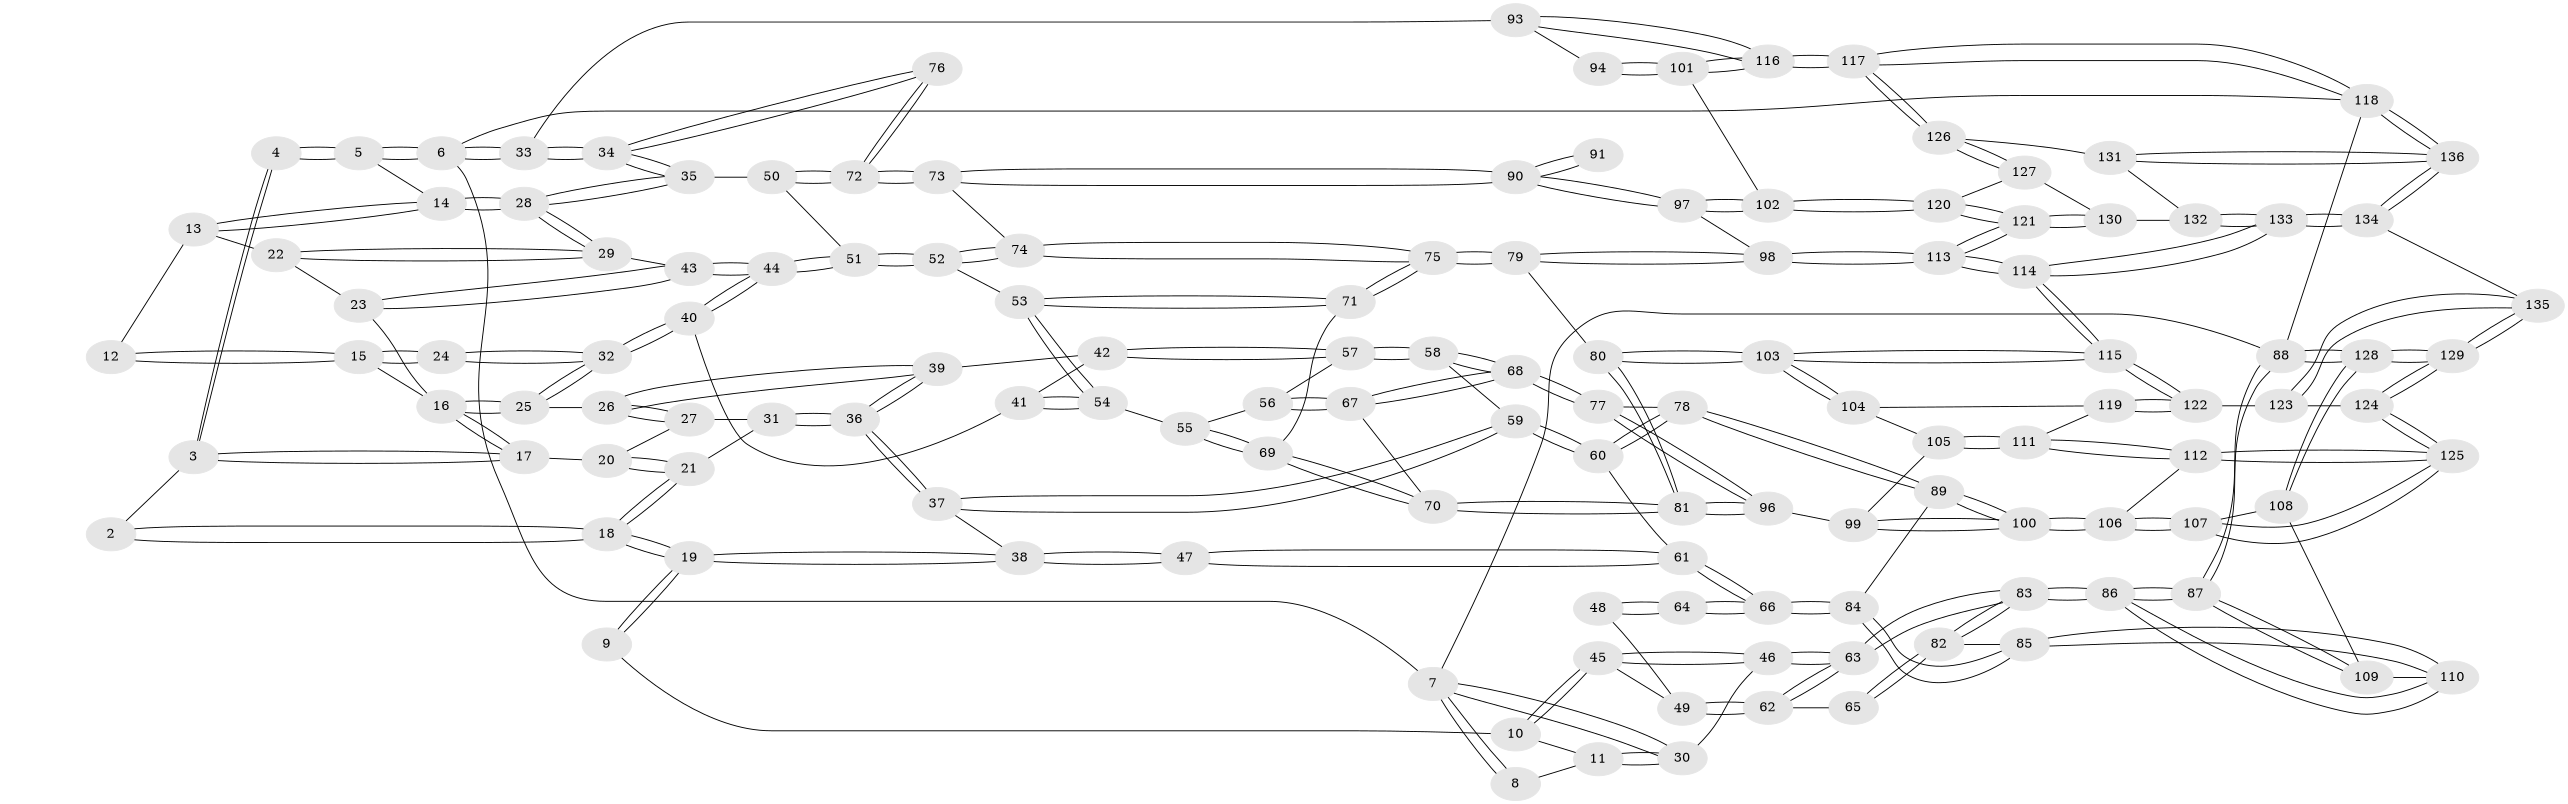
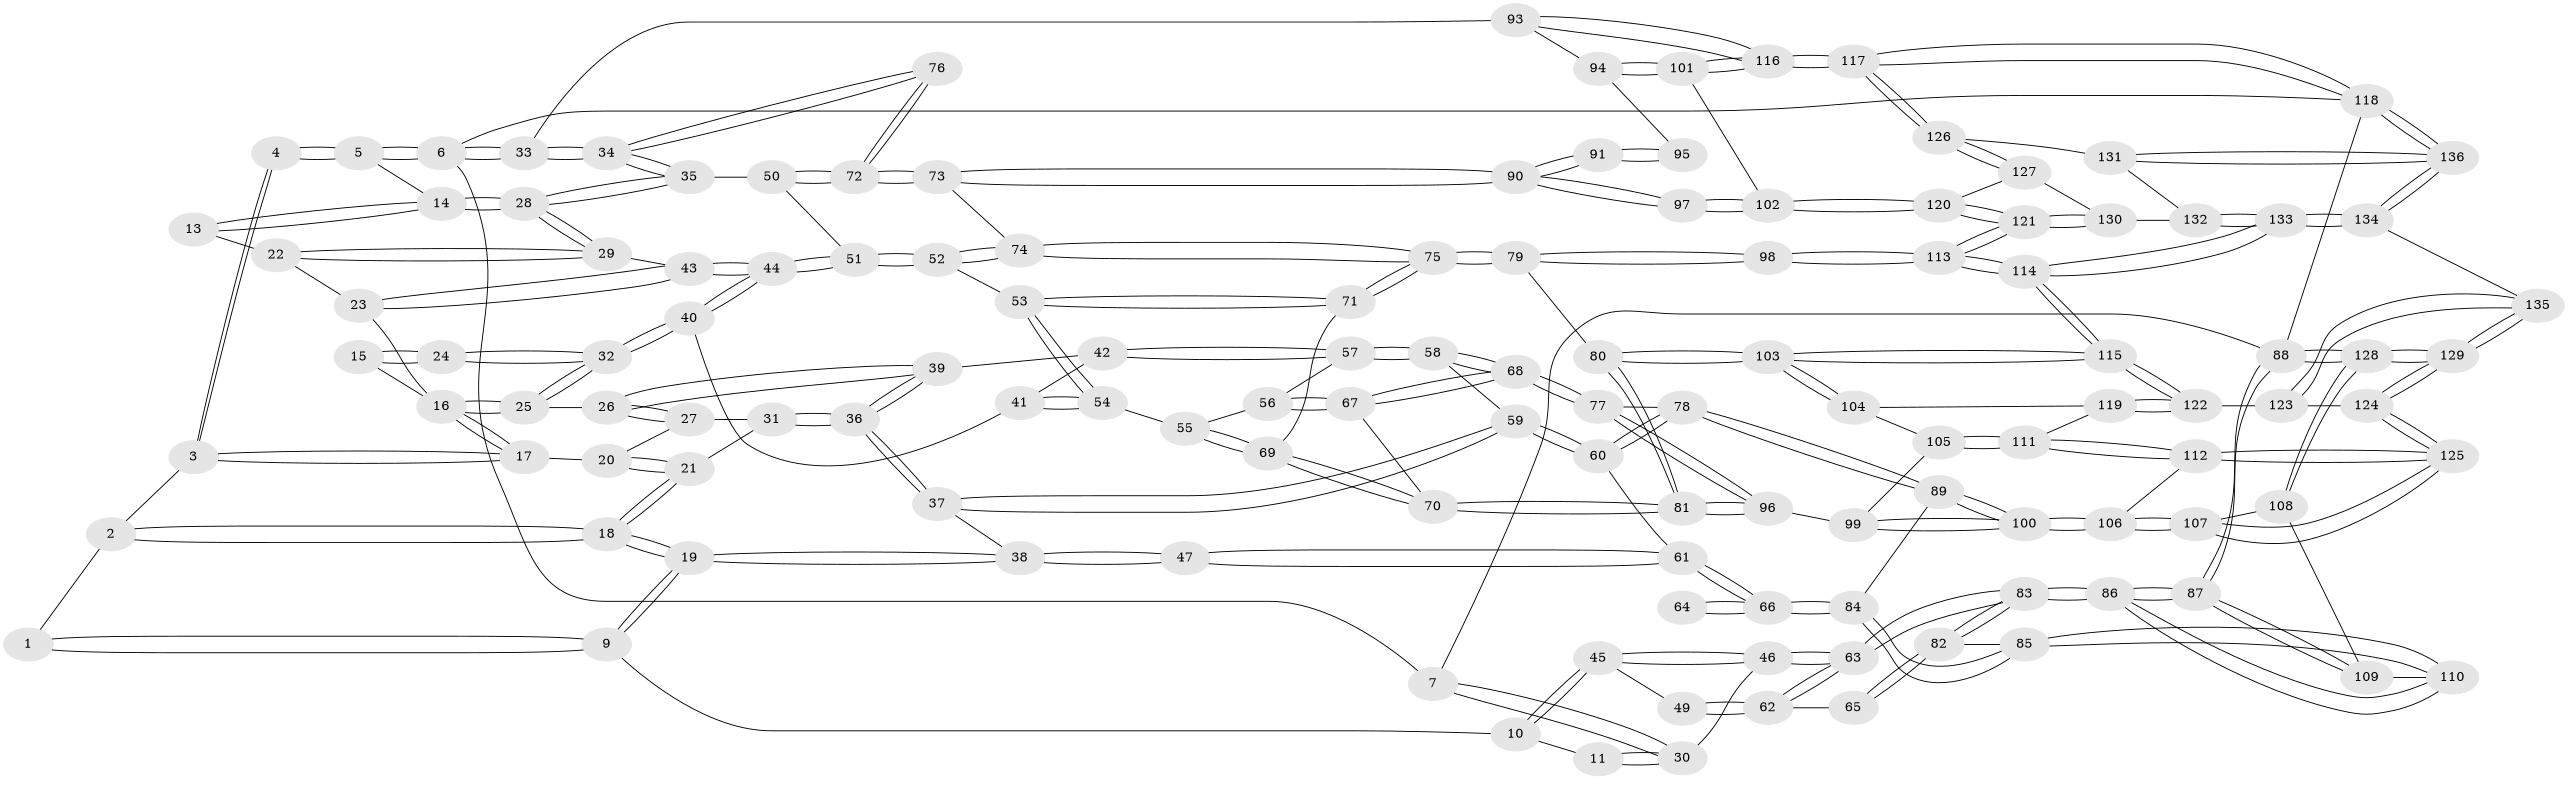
node "95": added
edge "97" -- "98": removed
node "12": removed
node "48": removed
node "1": added
node "8": removed
